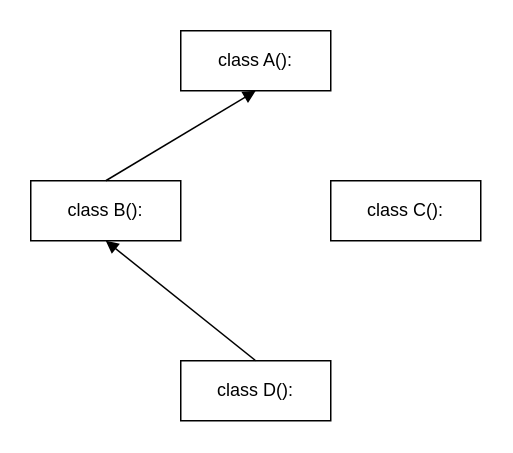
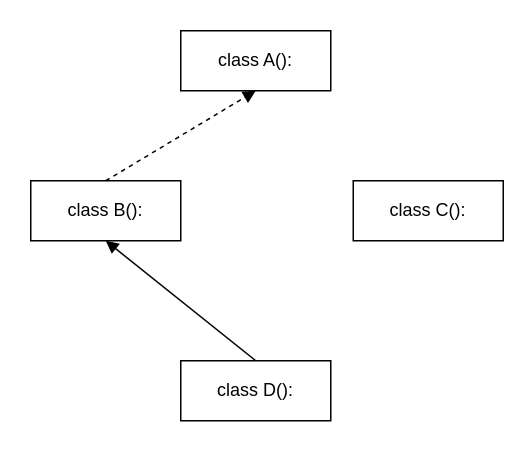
edge "class B():" -> "class A():": style solid -> dashed
node "class C():": moved (406, 211) -> (428, 211)
